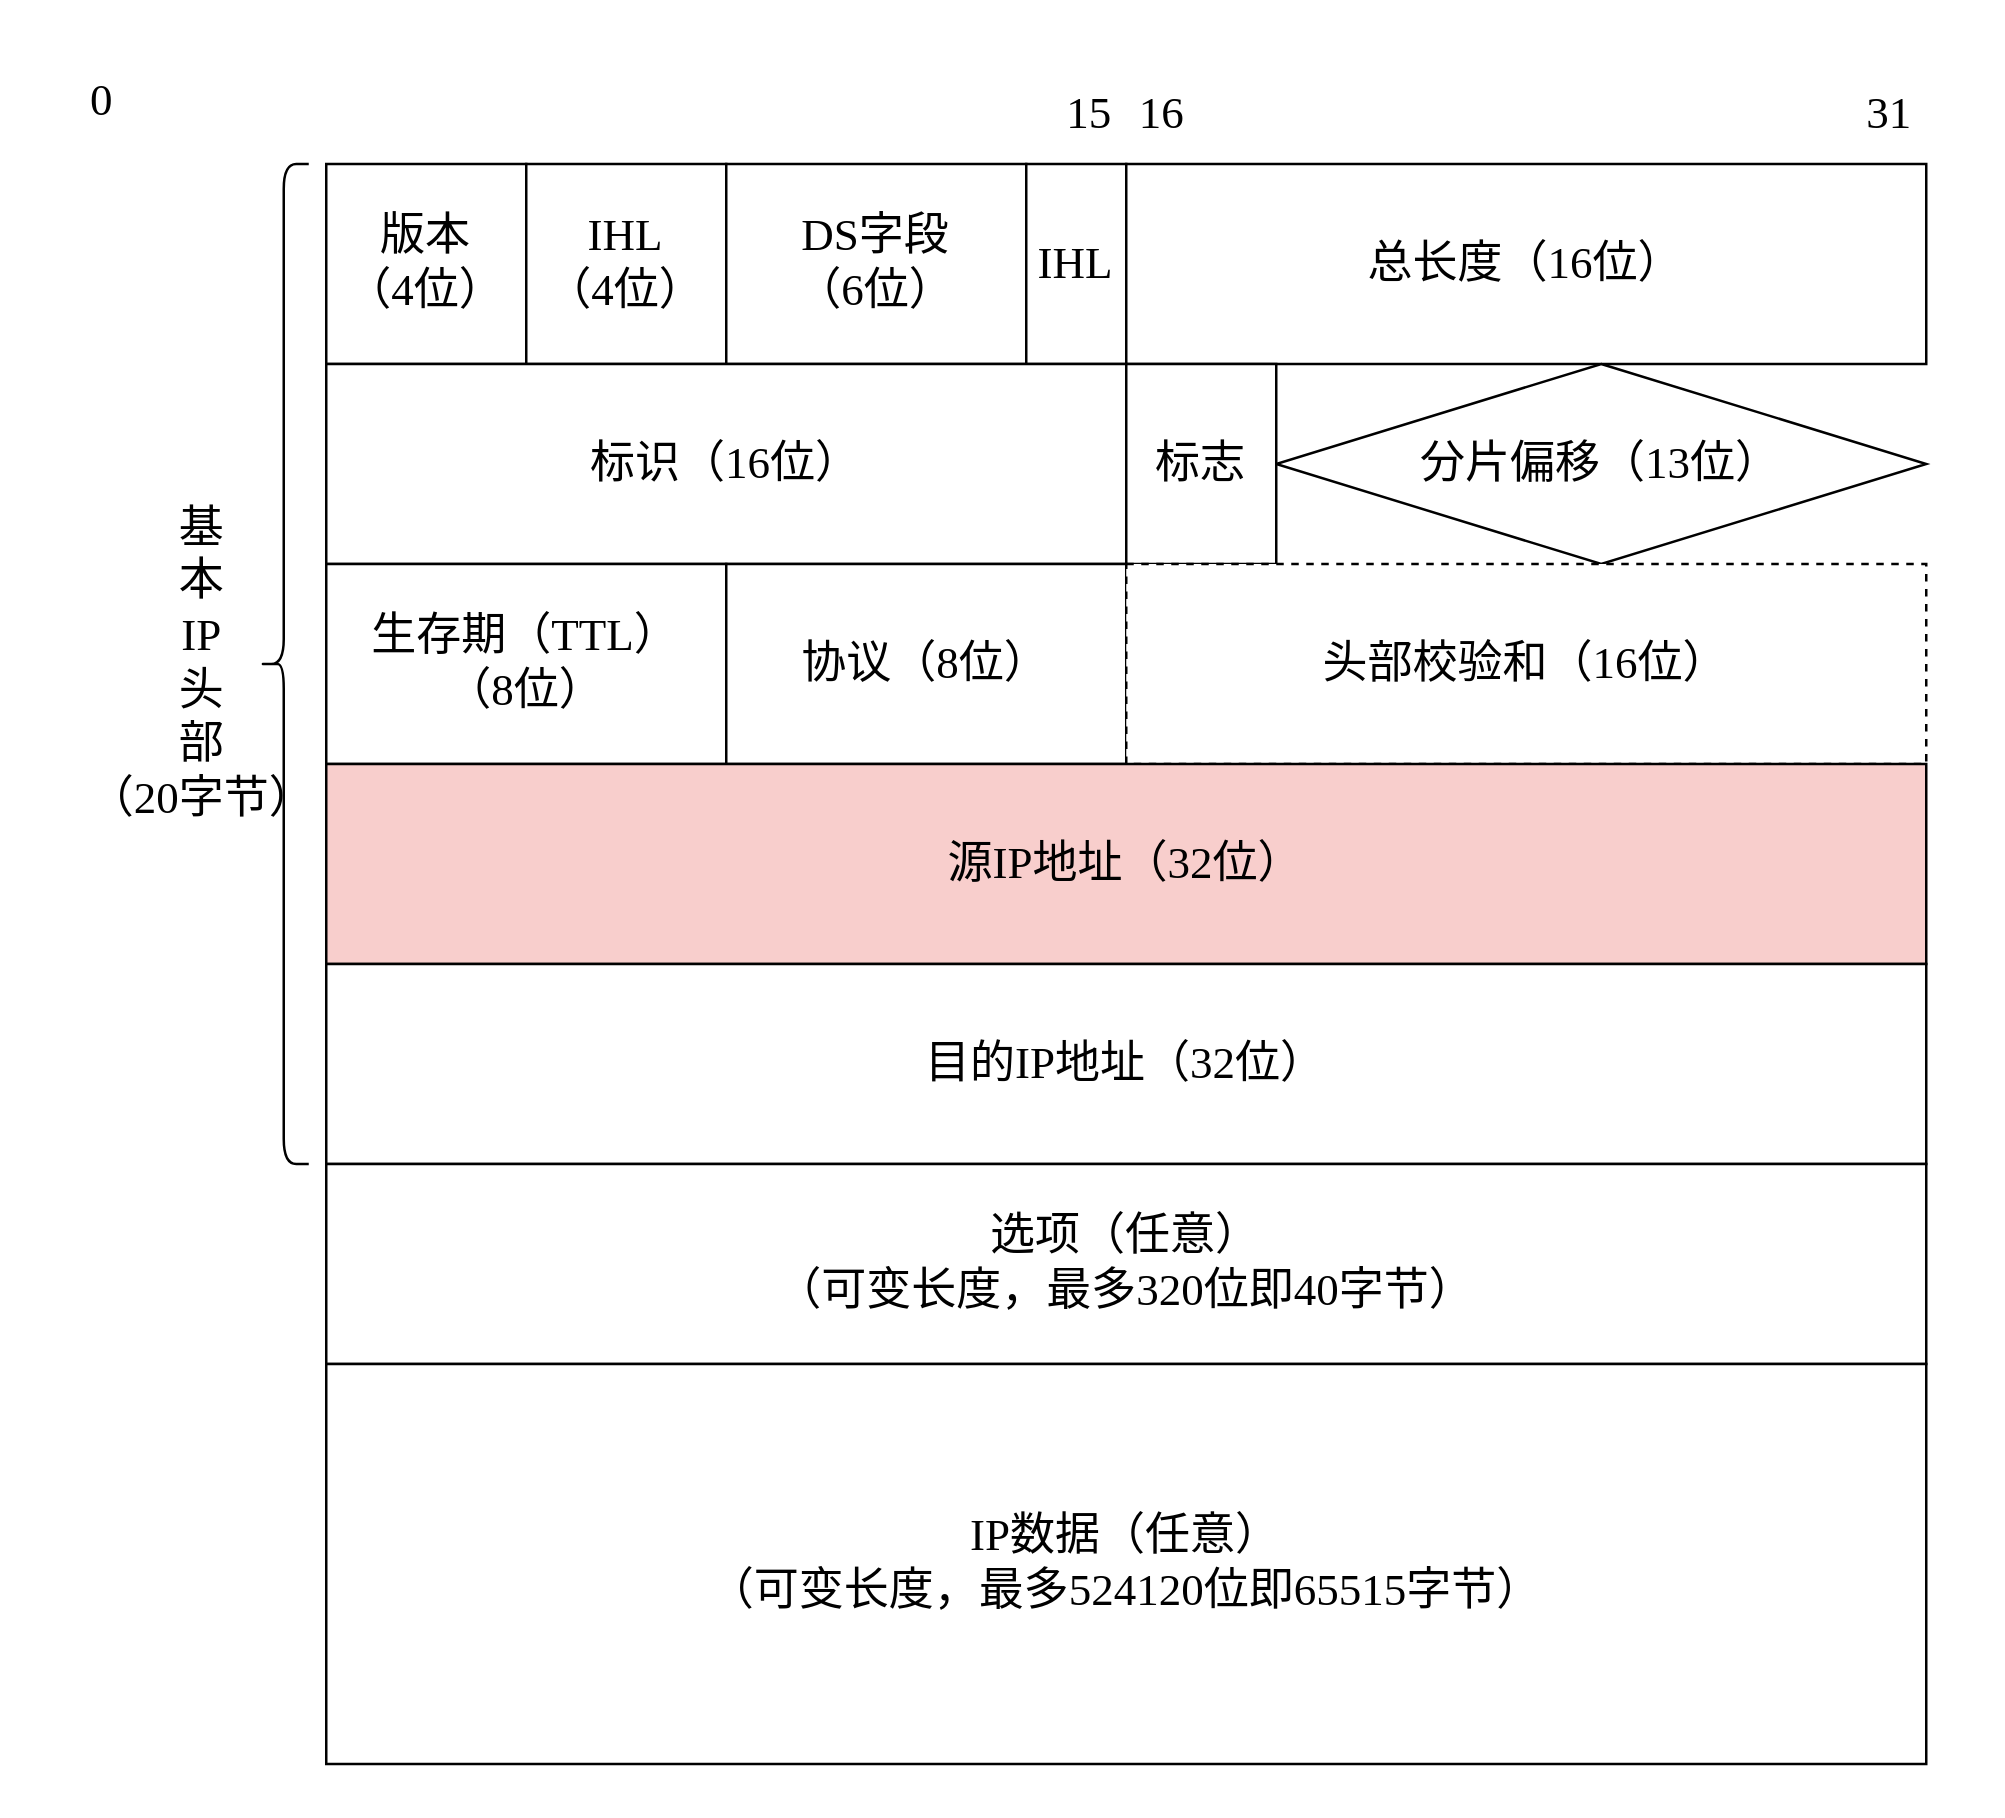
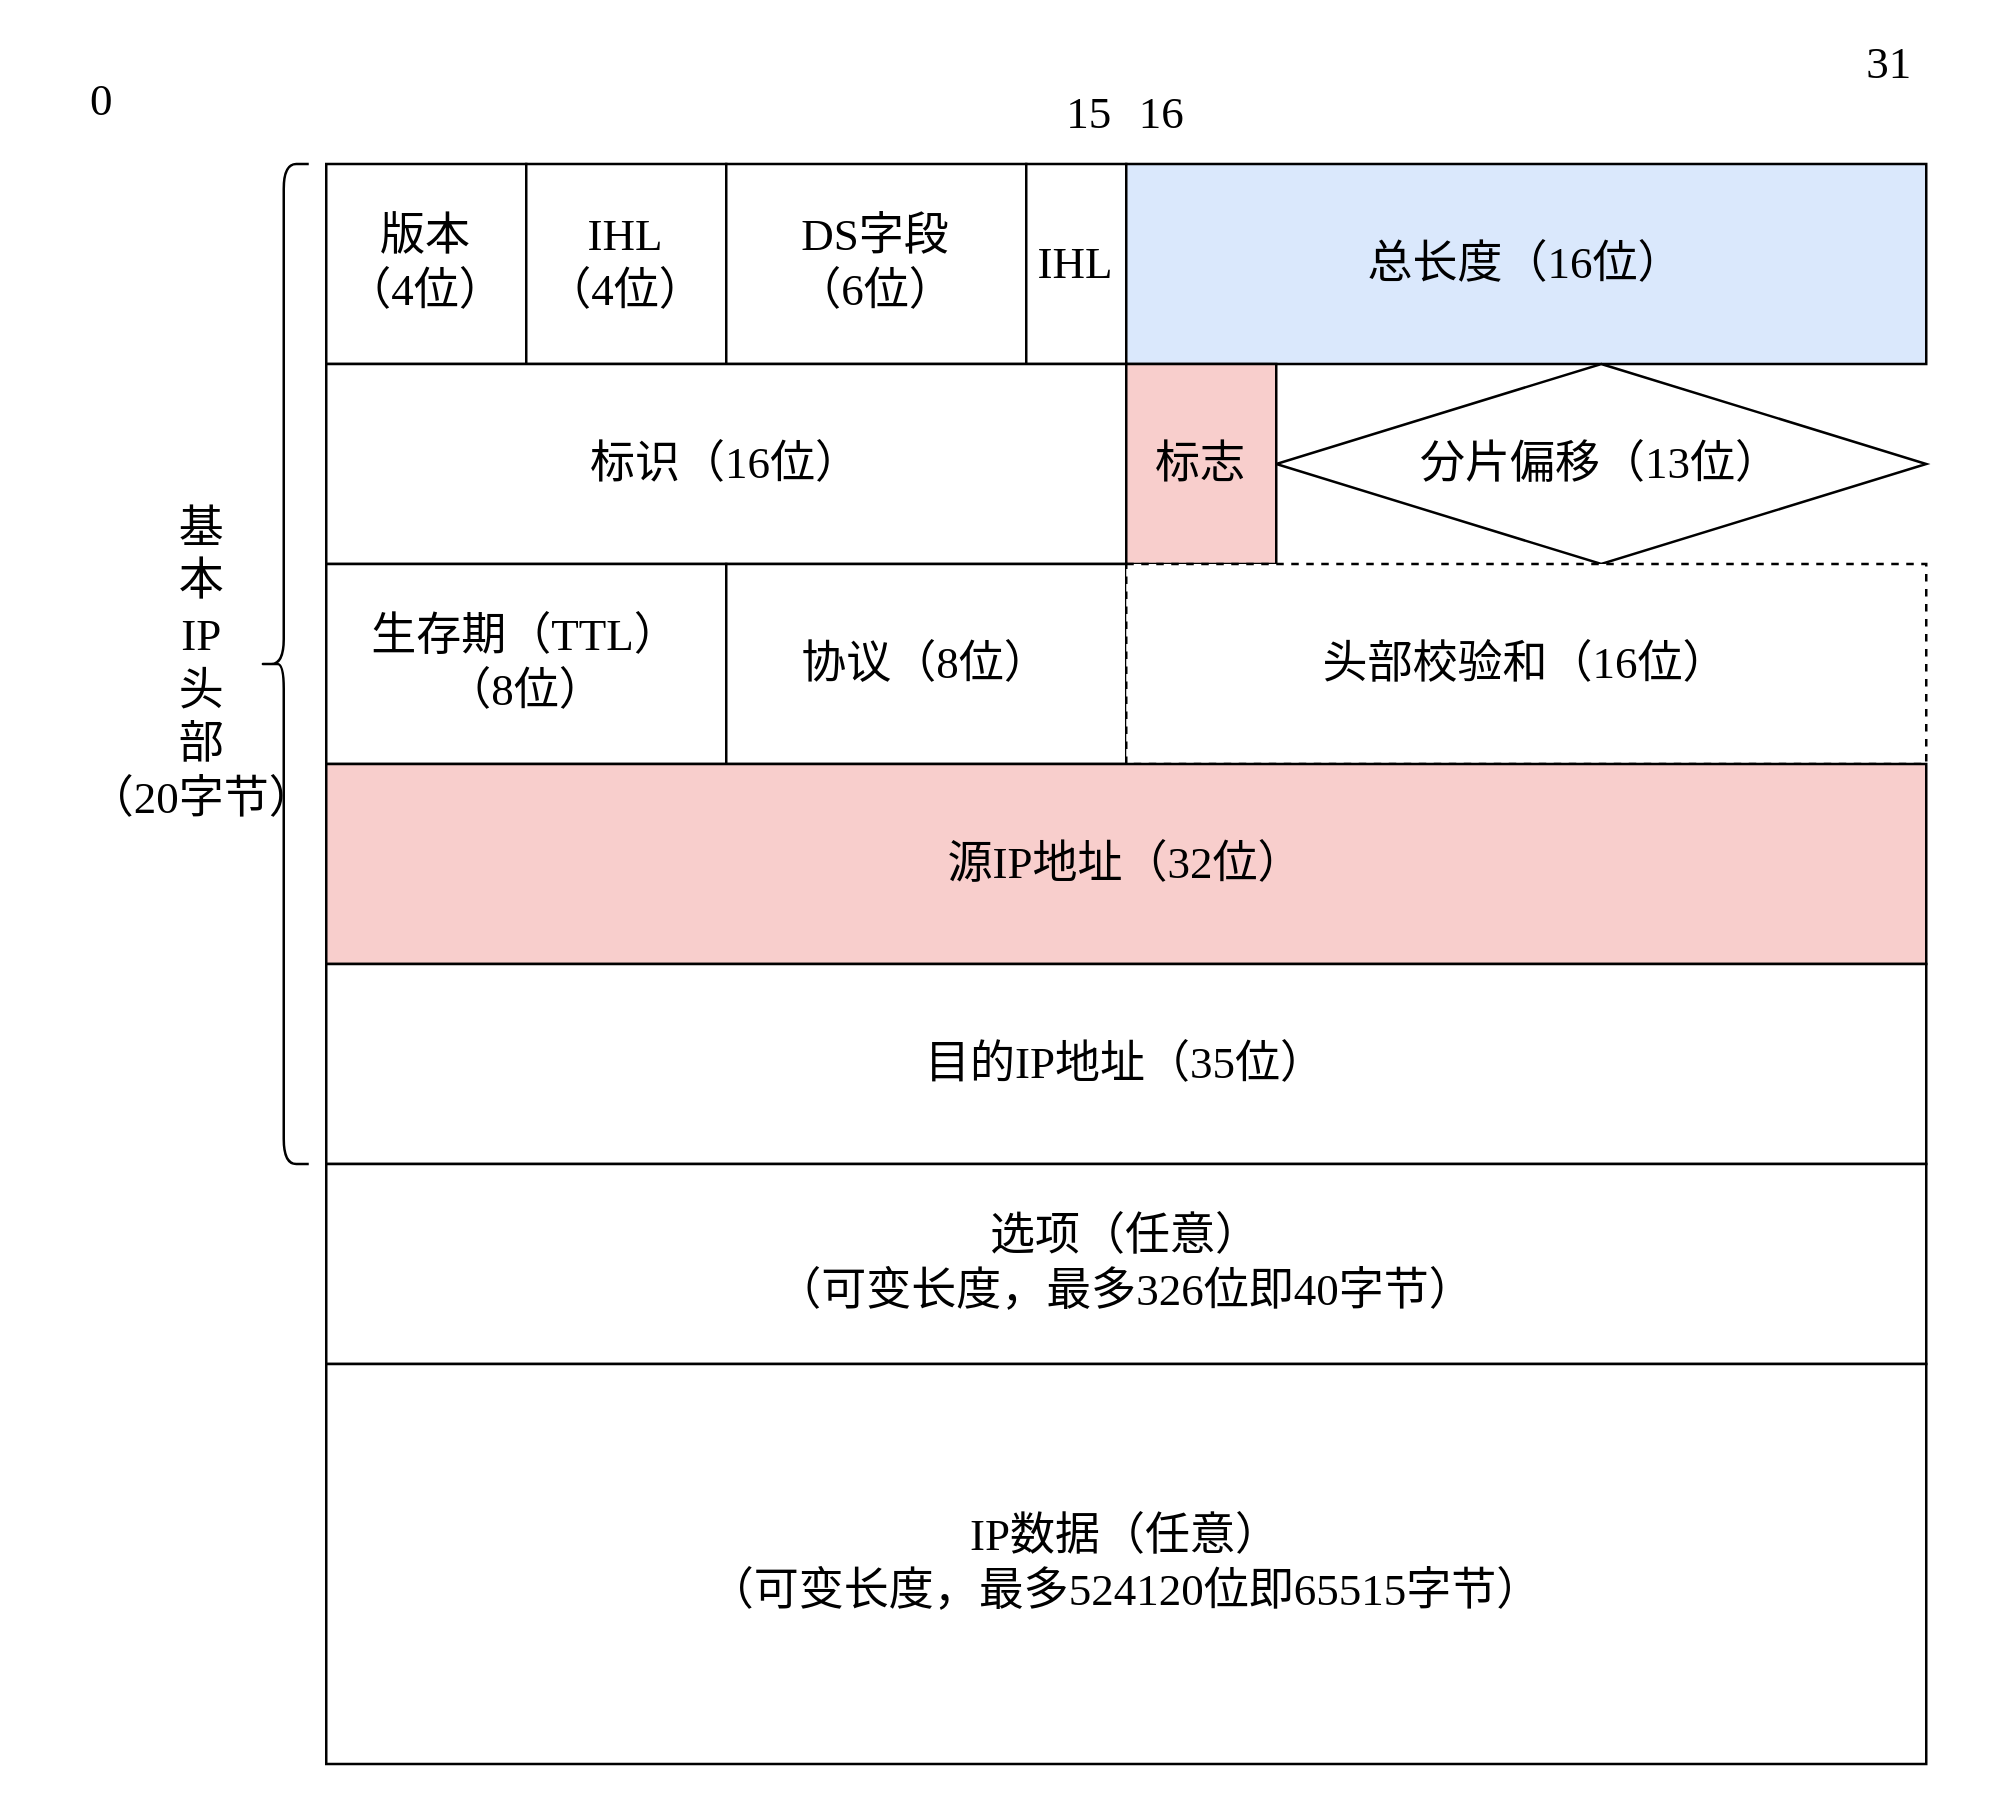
node "31": moved (1889, 114) -> (1889, 64)
node "总长度（16位）": fillcolor #ffffff -> #dae8fc
node "标志": fillcolor #ffffff -> #f8cecc
node "目的IP地址（32位）": label "目的IP地址（32位）" -> "目的IP地址（35位）"
node "选项（任意） （可变长度，最多320位即40字节）": label "选项（任意） （可变长度，最多320位即40字节）" -> "选项（任意） （可变长度，最多326位即40字节）"
